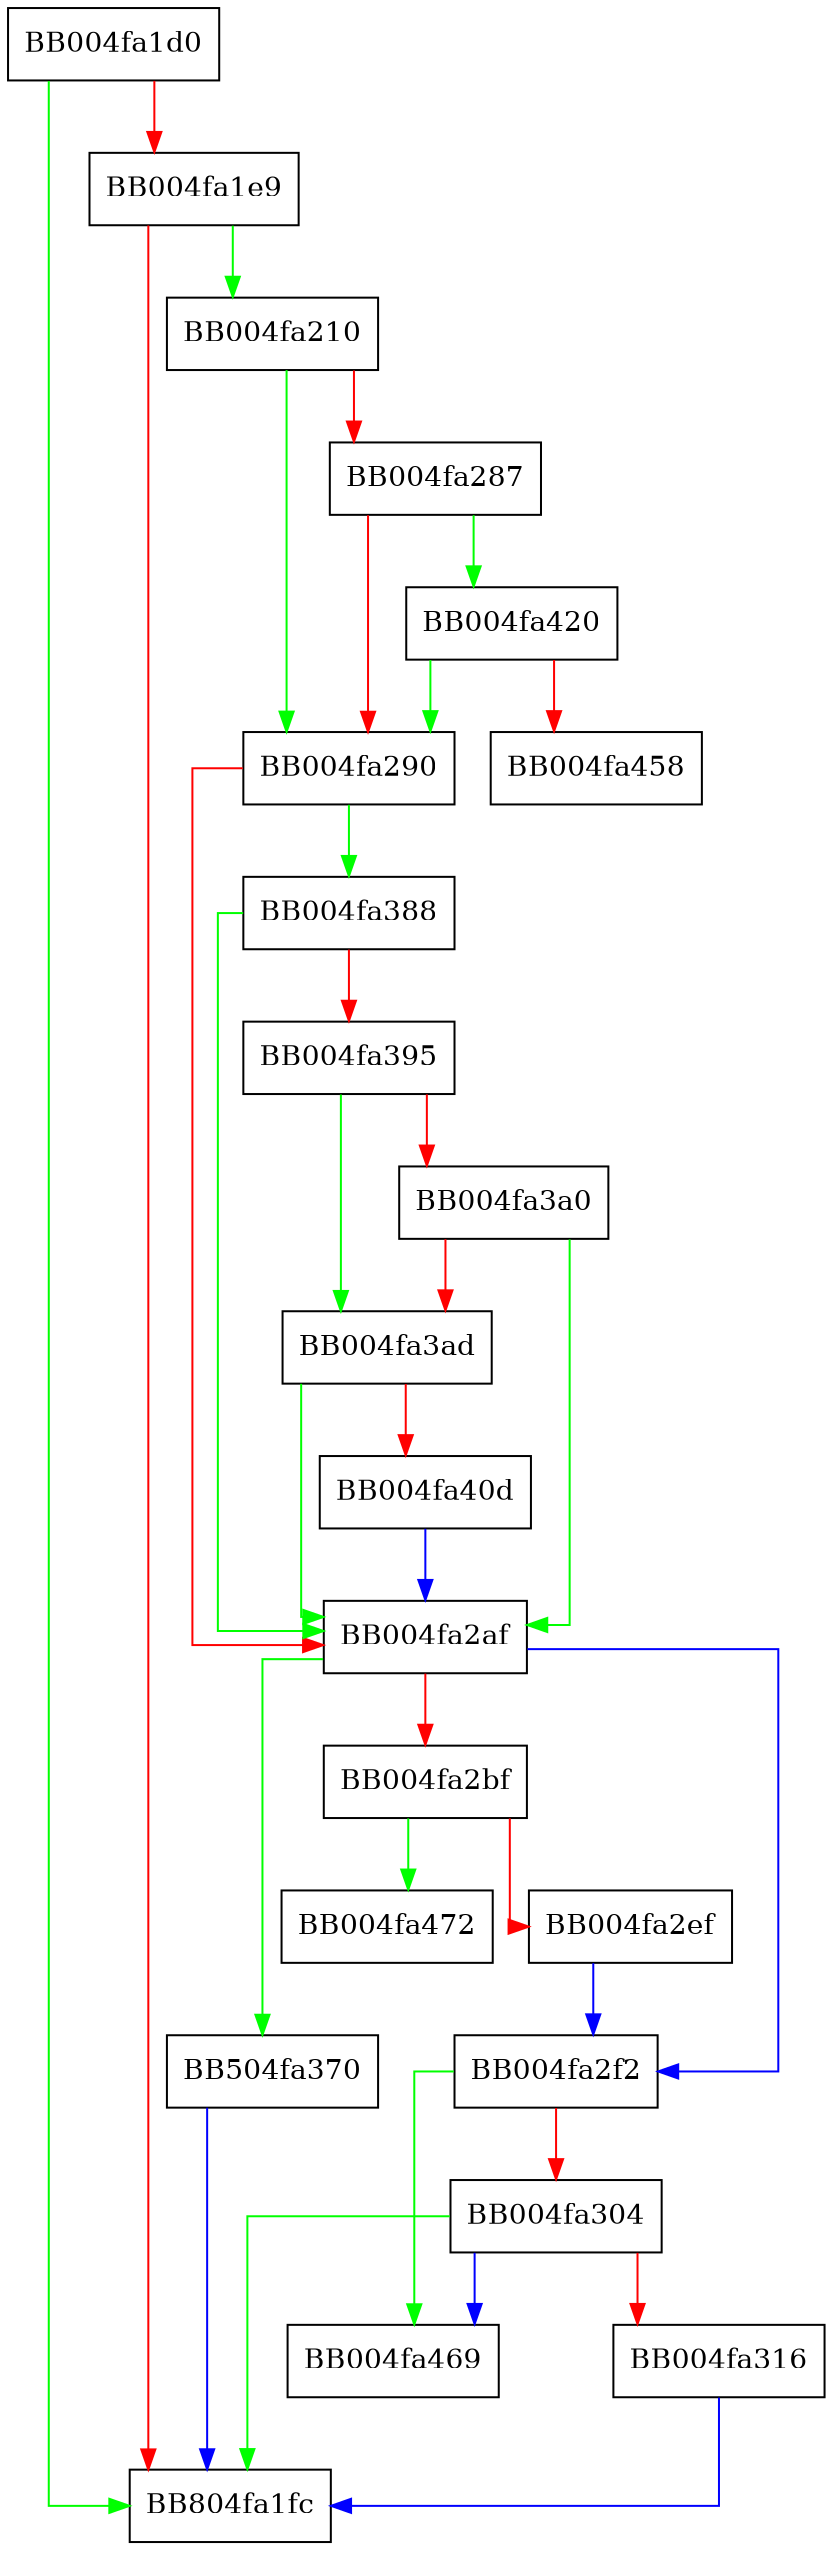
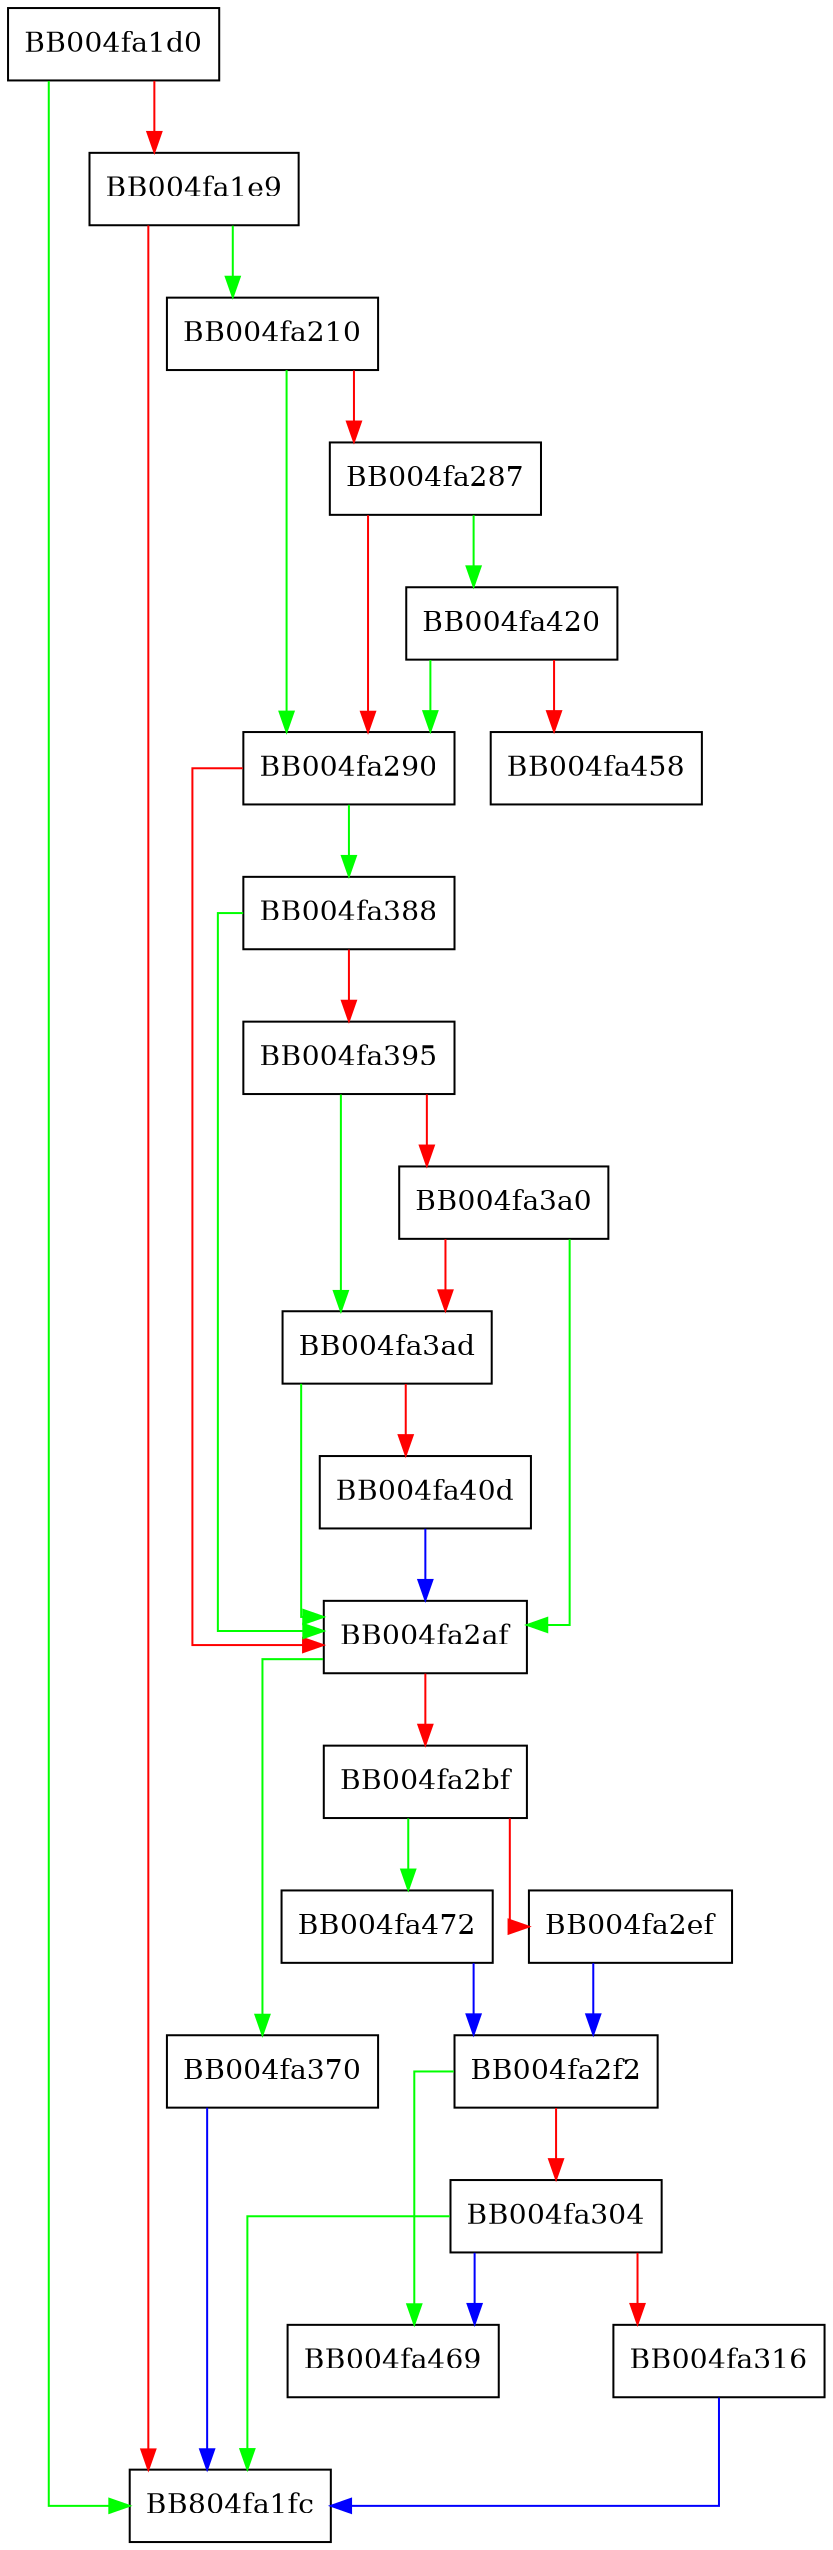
edge "BB004fa2af" -> "BB004fa2f2": now "BB004fa472" -> "BB004fa2f2"
node "BB504fa370": label "BB504fa370" -> "BB004fa370"
